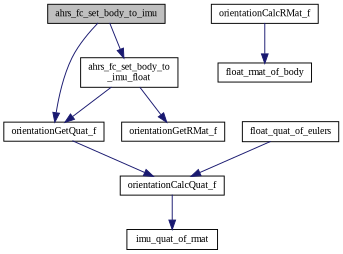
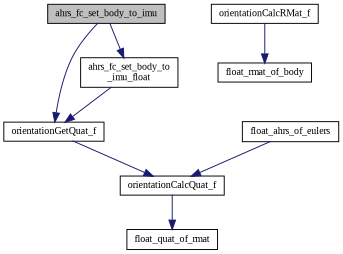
node "orientationGetRMat_f": removed
node "float_quat_of_eulers": label "float_quat_of_eulers" -> "float_ahrs_of_eulers"
node "imu_quat_of_rmat": label "imu_quat_of_rmat" -> "float_quat_of_rmat"
